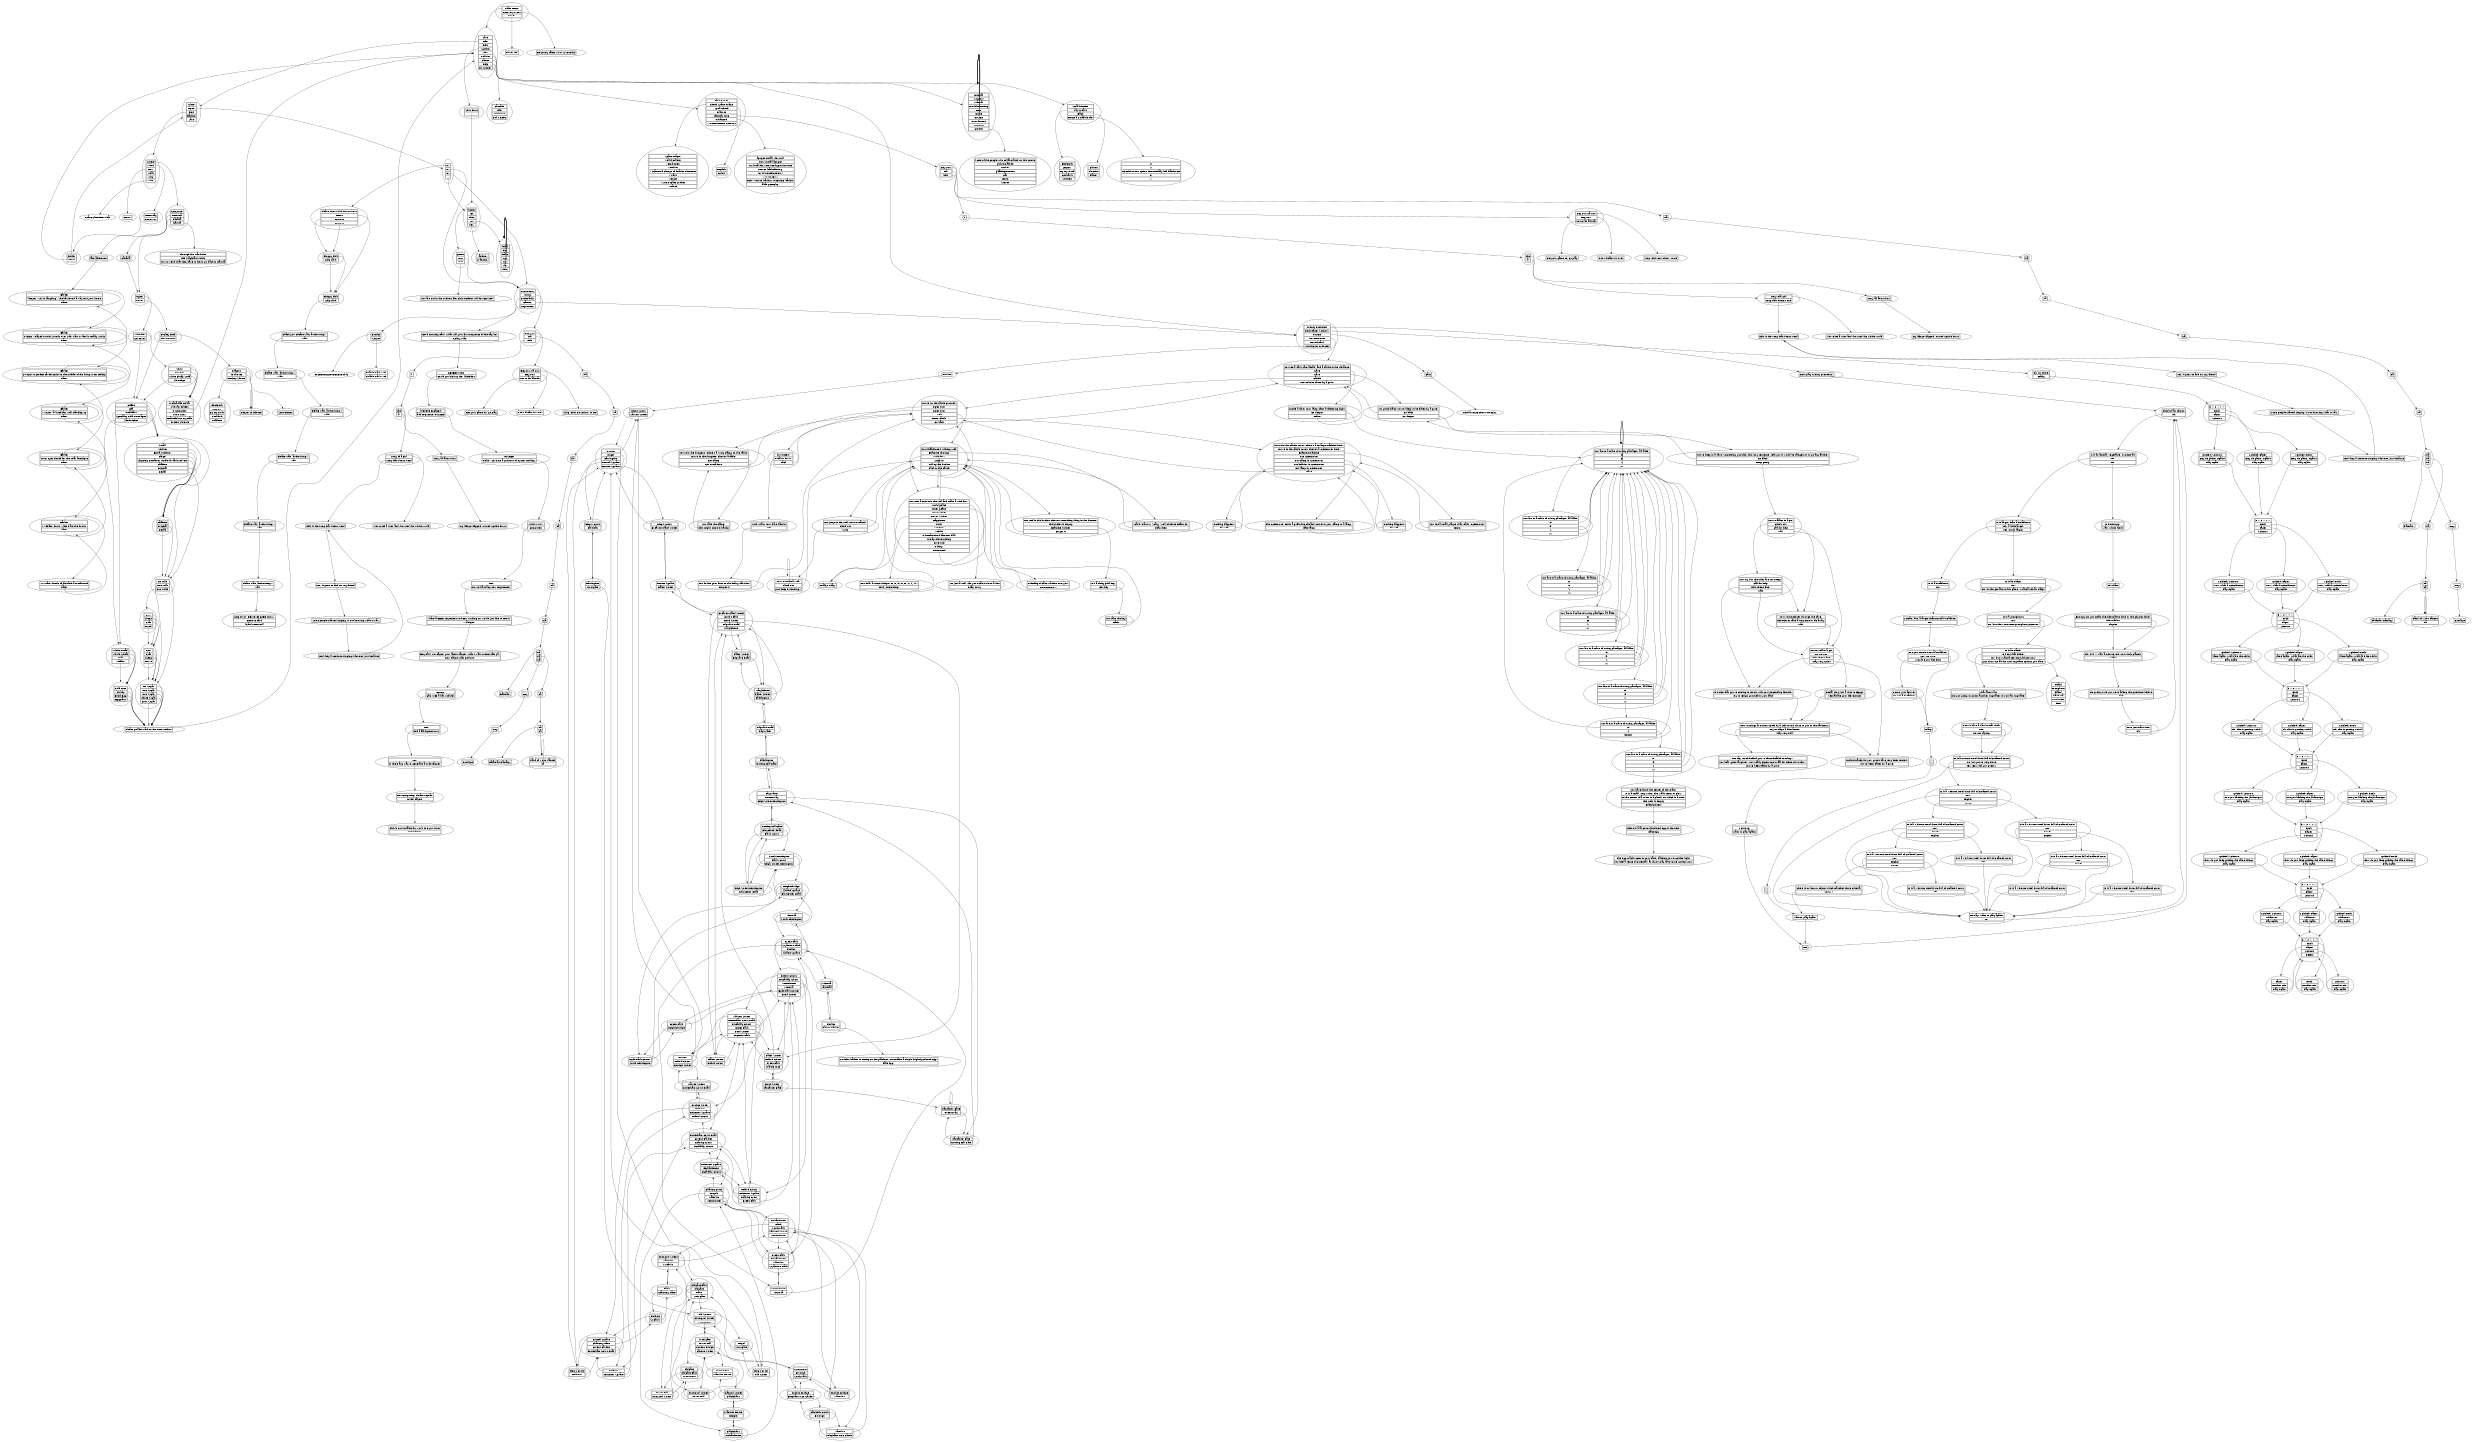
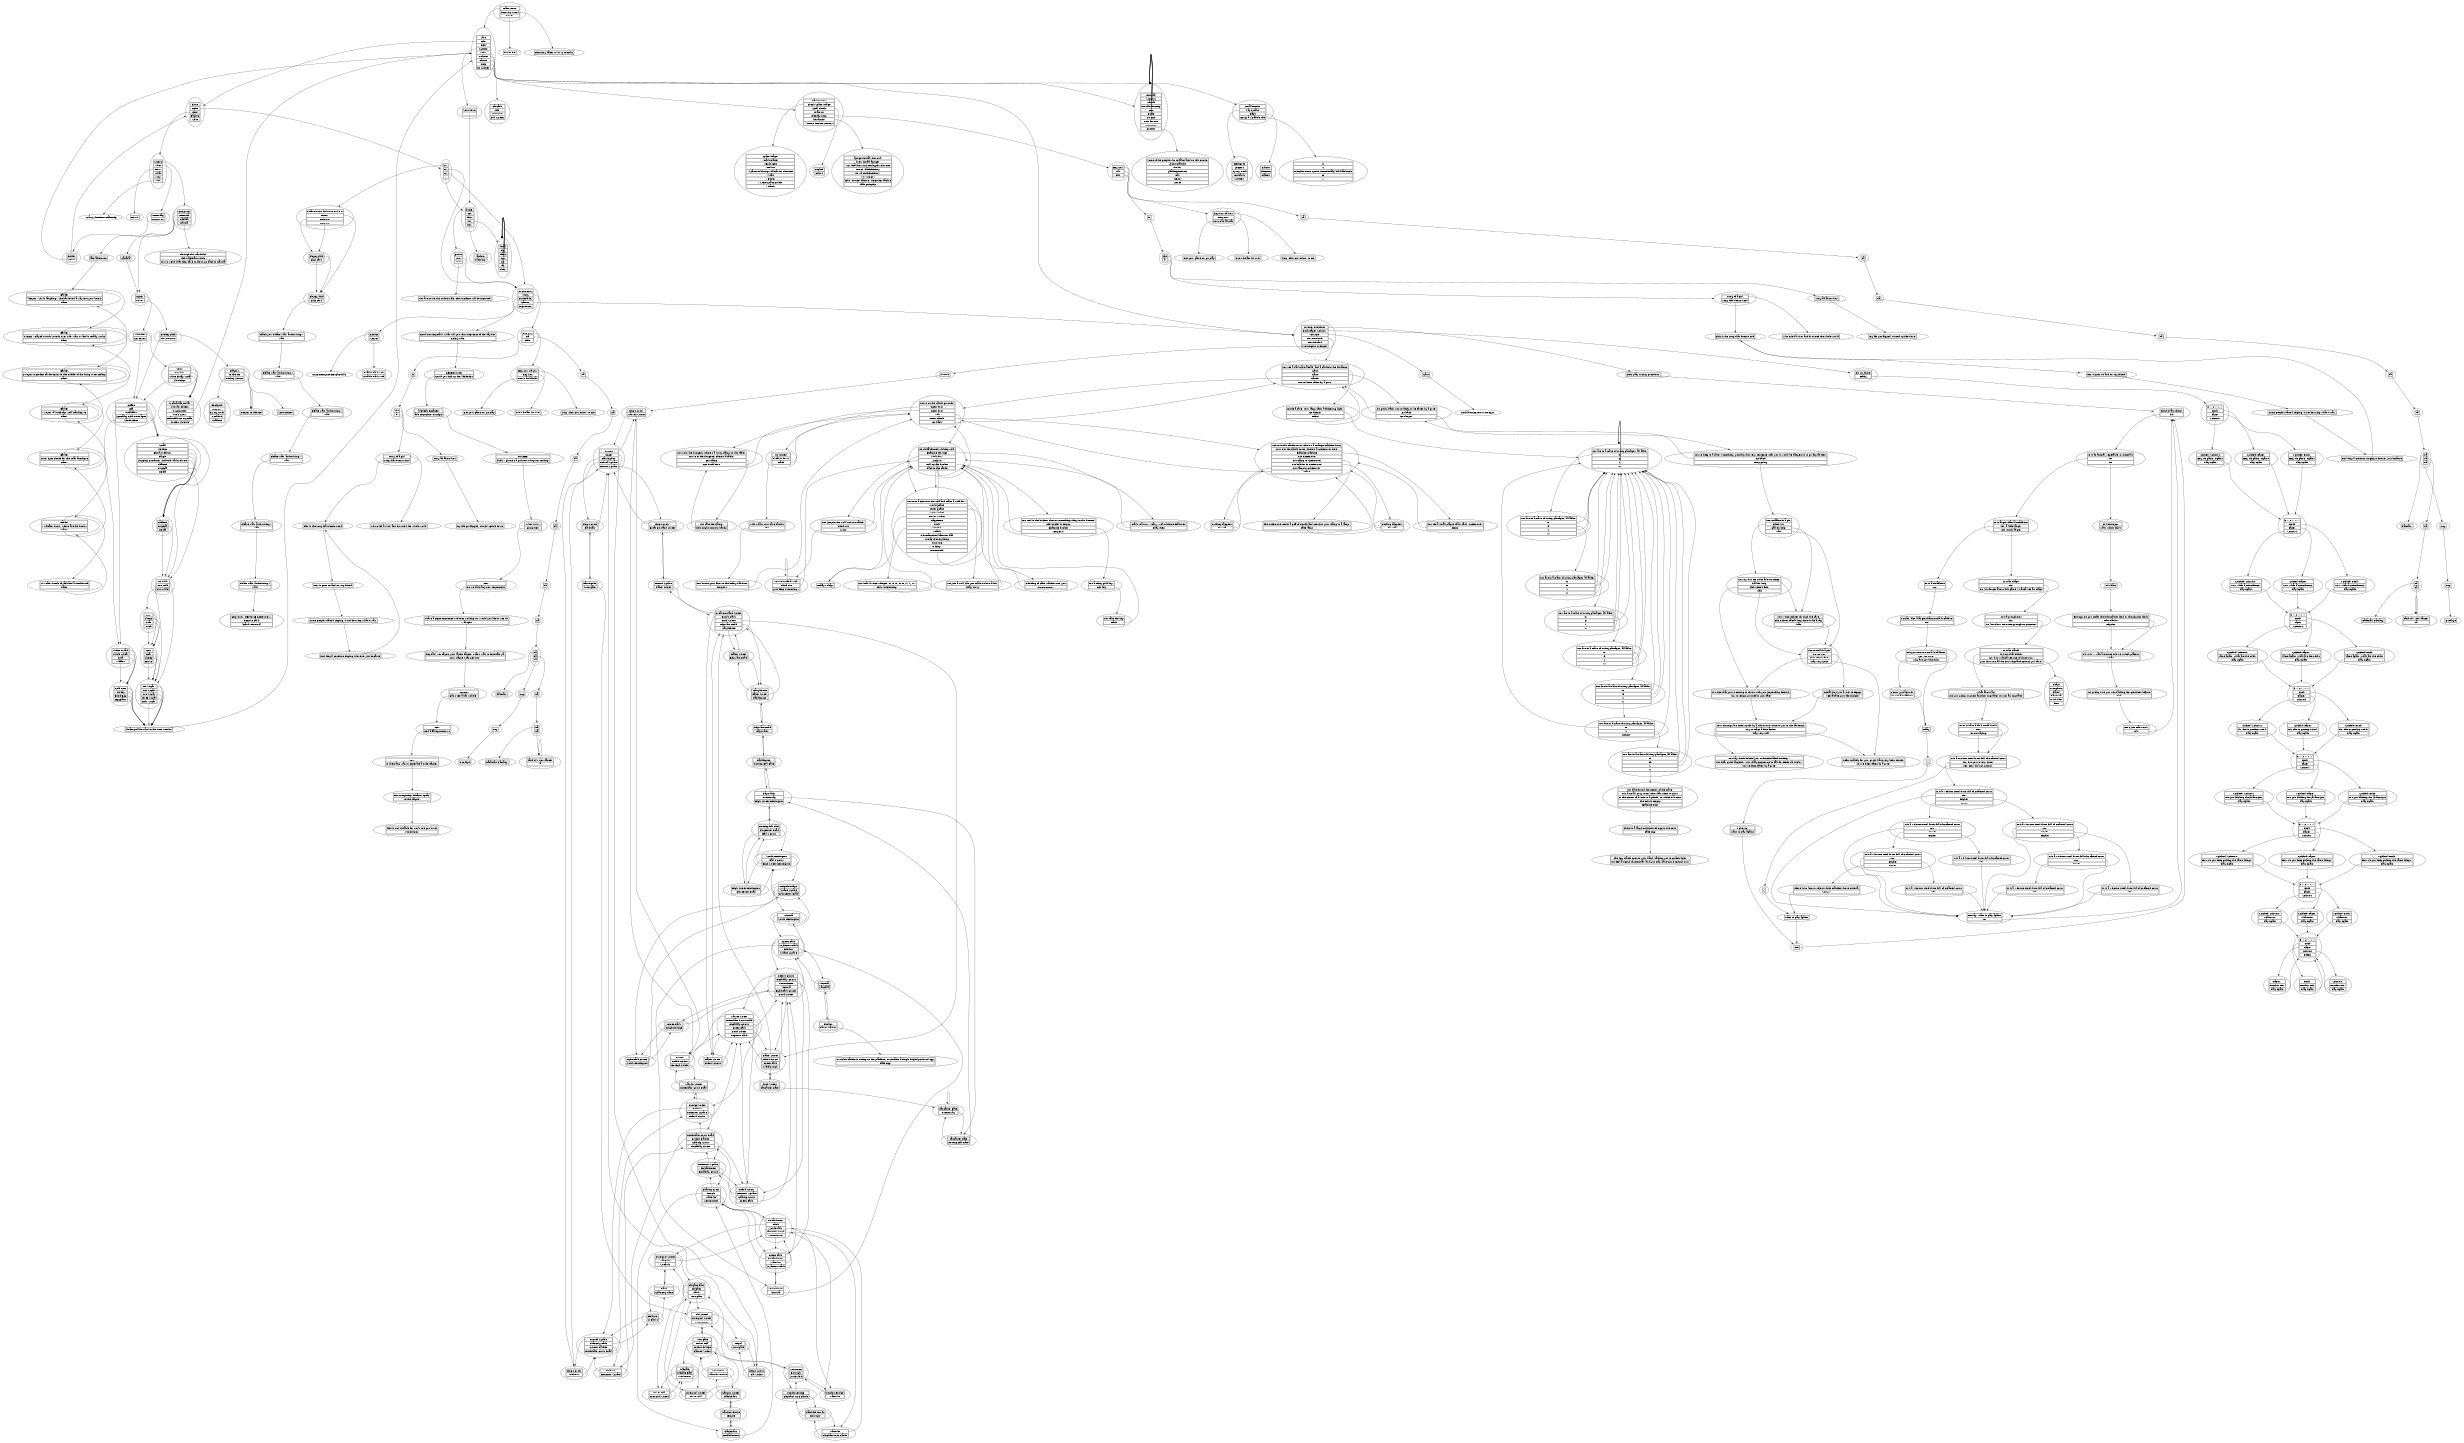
node "T2azcrJ4TH9Fn1what": label "T2azcrJ4TH9Fn1what" -> "T2azcrJ4TH9Fn1eTakXxbg"
